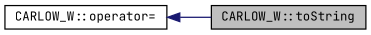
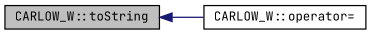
edge "CARLOW_W::toString" -> "CARLOW_W::operator=": reversed
